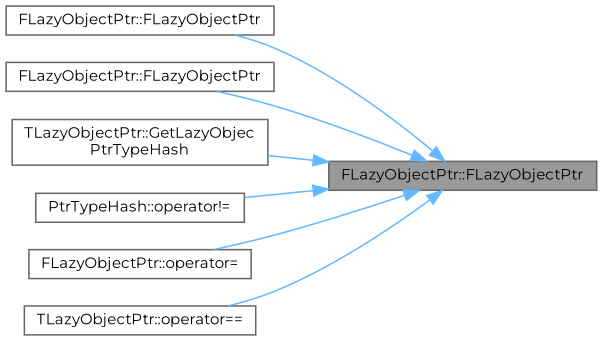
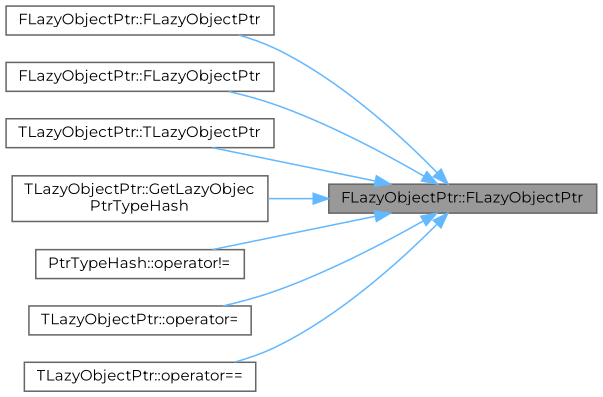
node "TLazyObjectPtr::TLazyObjectPtr": added
node "FLazyObjectPtr::operator=": label "FLazyObjectPtr::operator=" -> "TLazyObjectPtr::operator="
